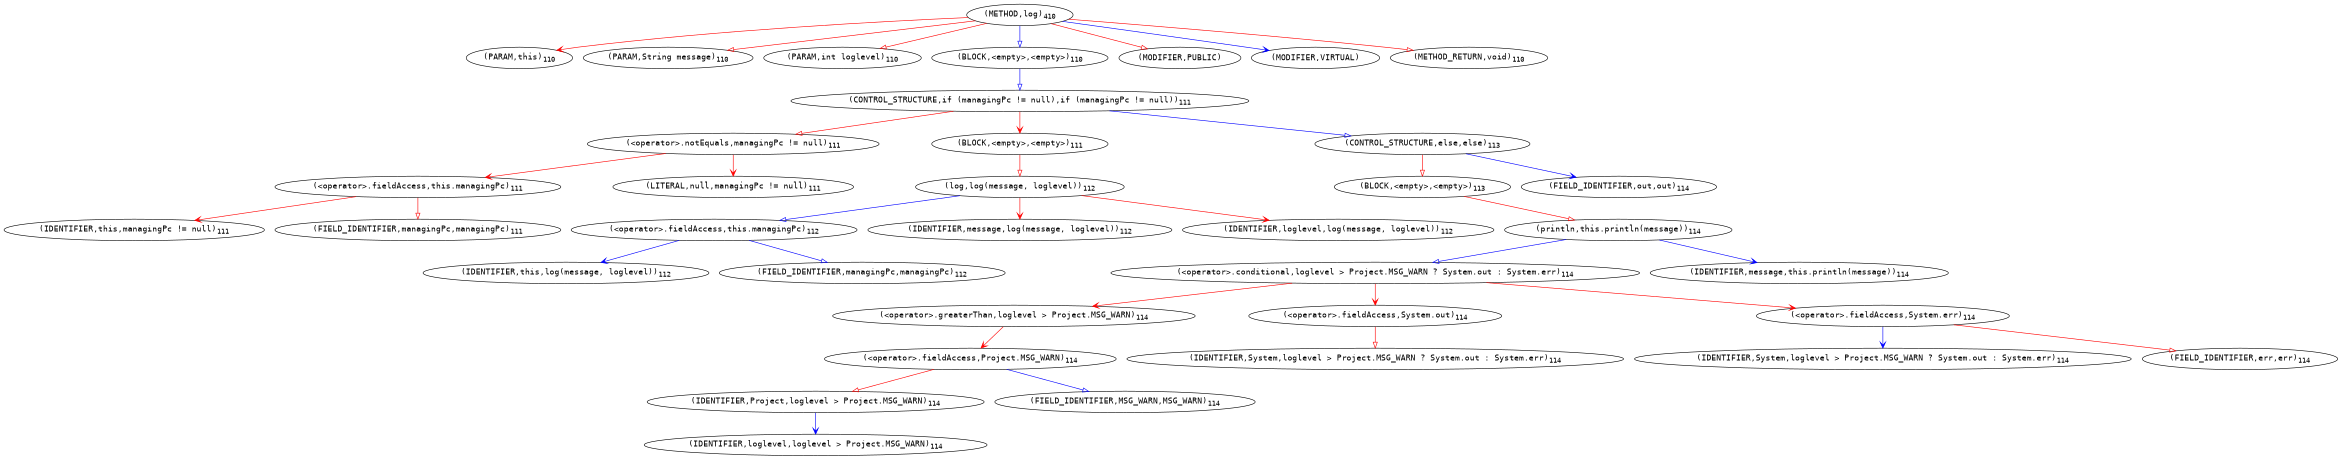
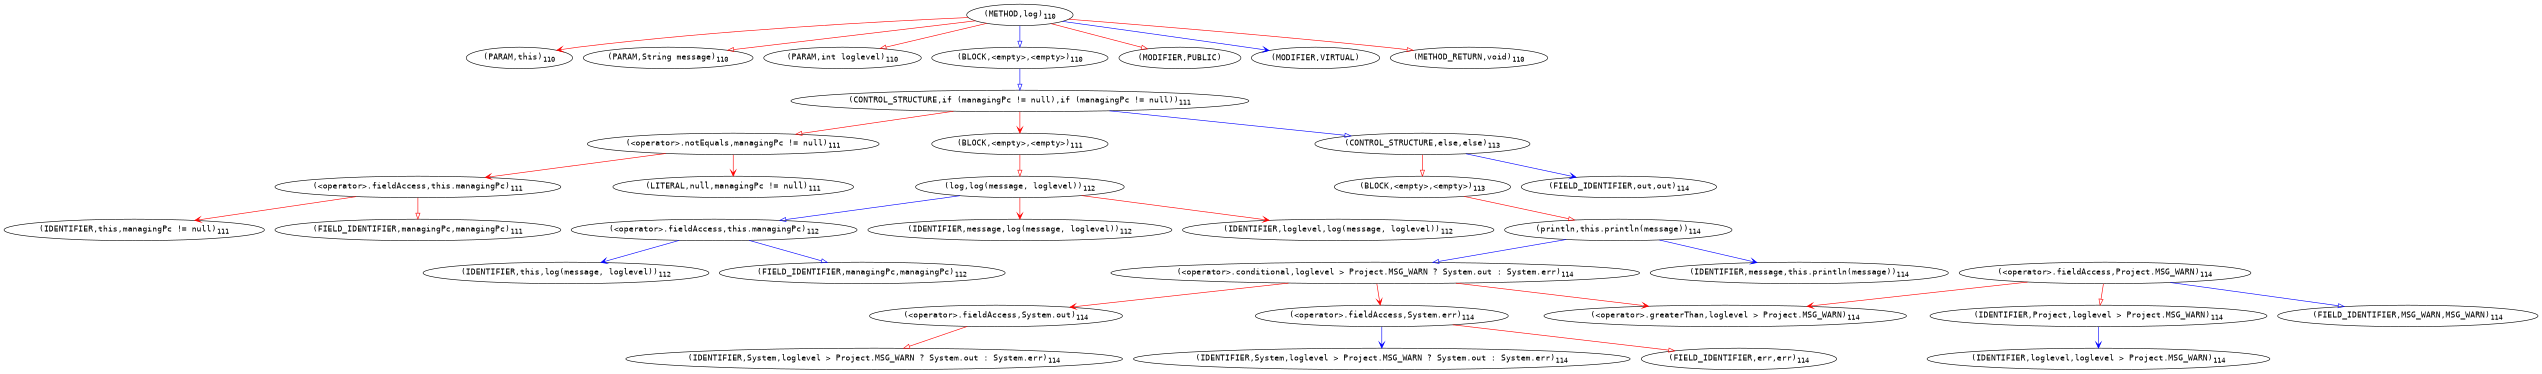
node "(METHOD,log)": text "410" -> "110"
edge "(<operator>.greaterThan,loglevel > Project.MSG_WARN)" -> "(<operator>.fieldAccess,Project.MSG_WARN)": reversed
